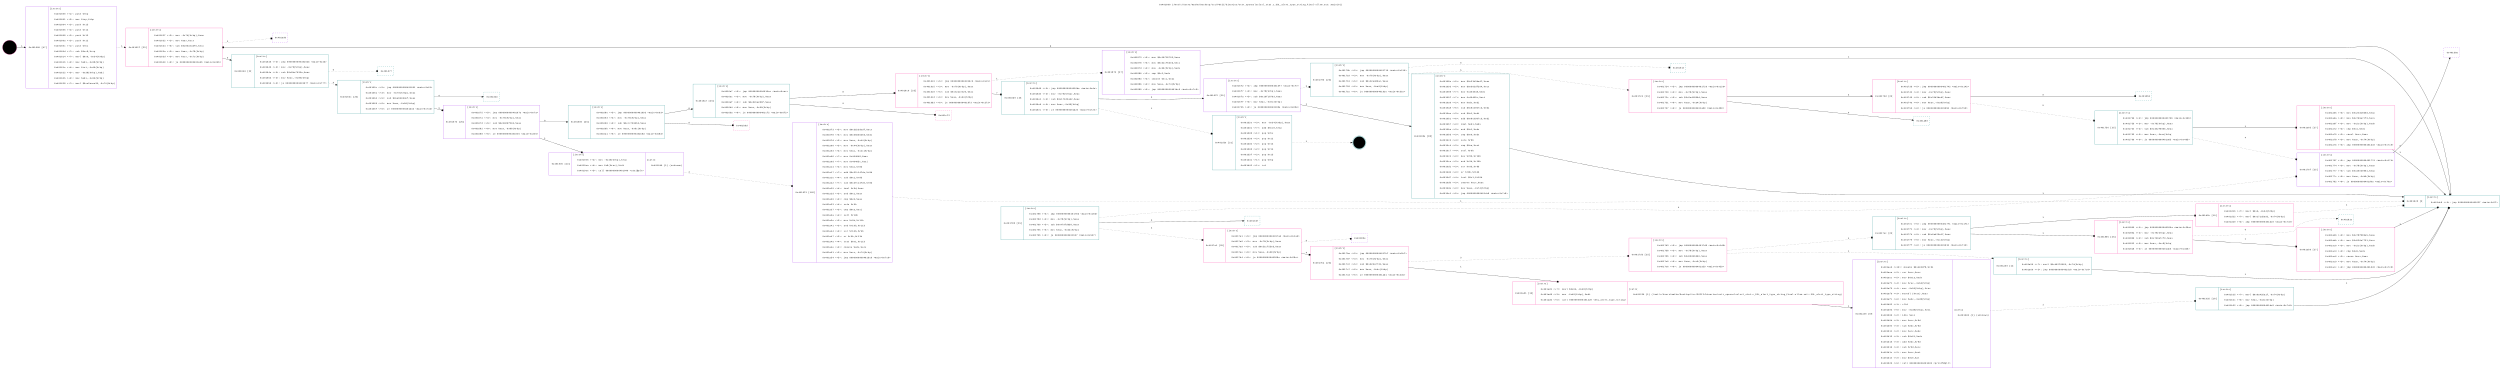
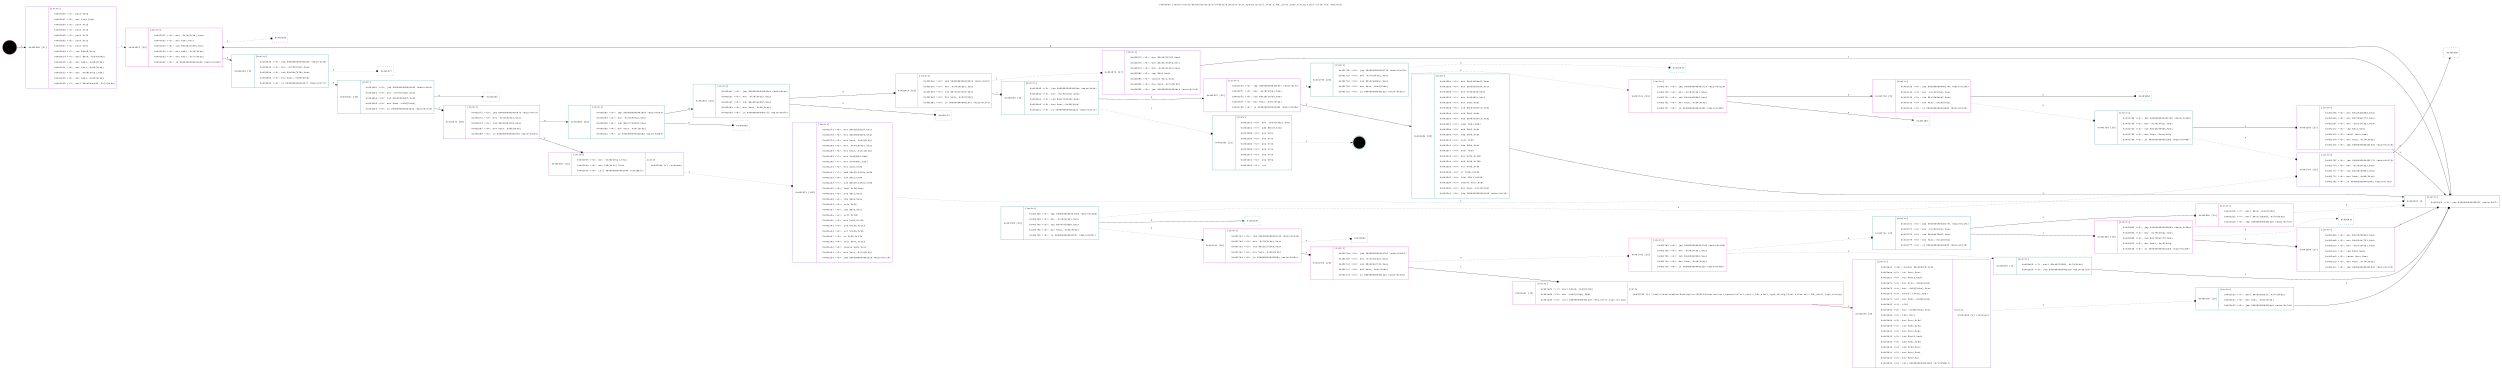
node "0x401d77": color teal -> deeppink
node "0x401d43": color teal -> deeppink
